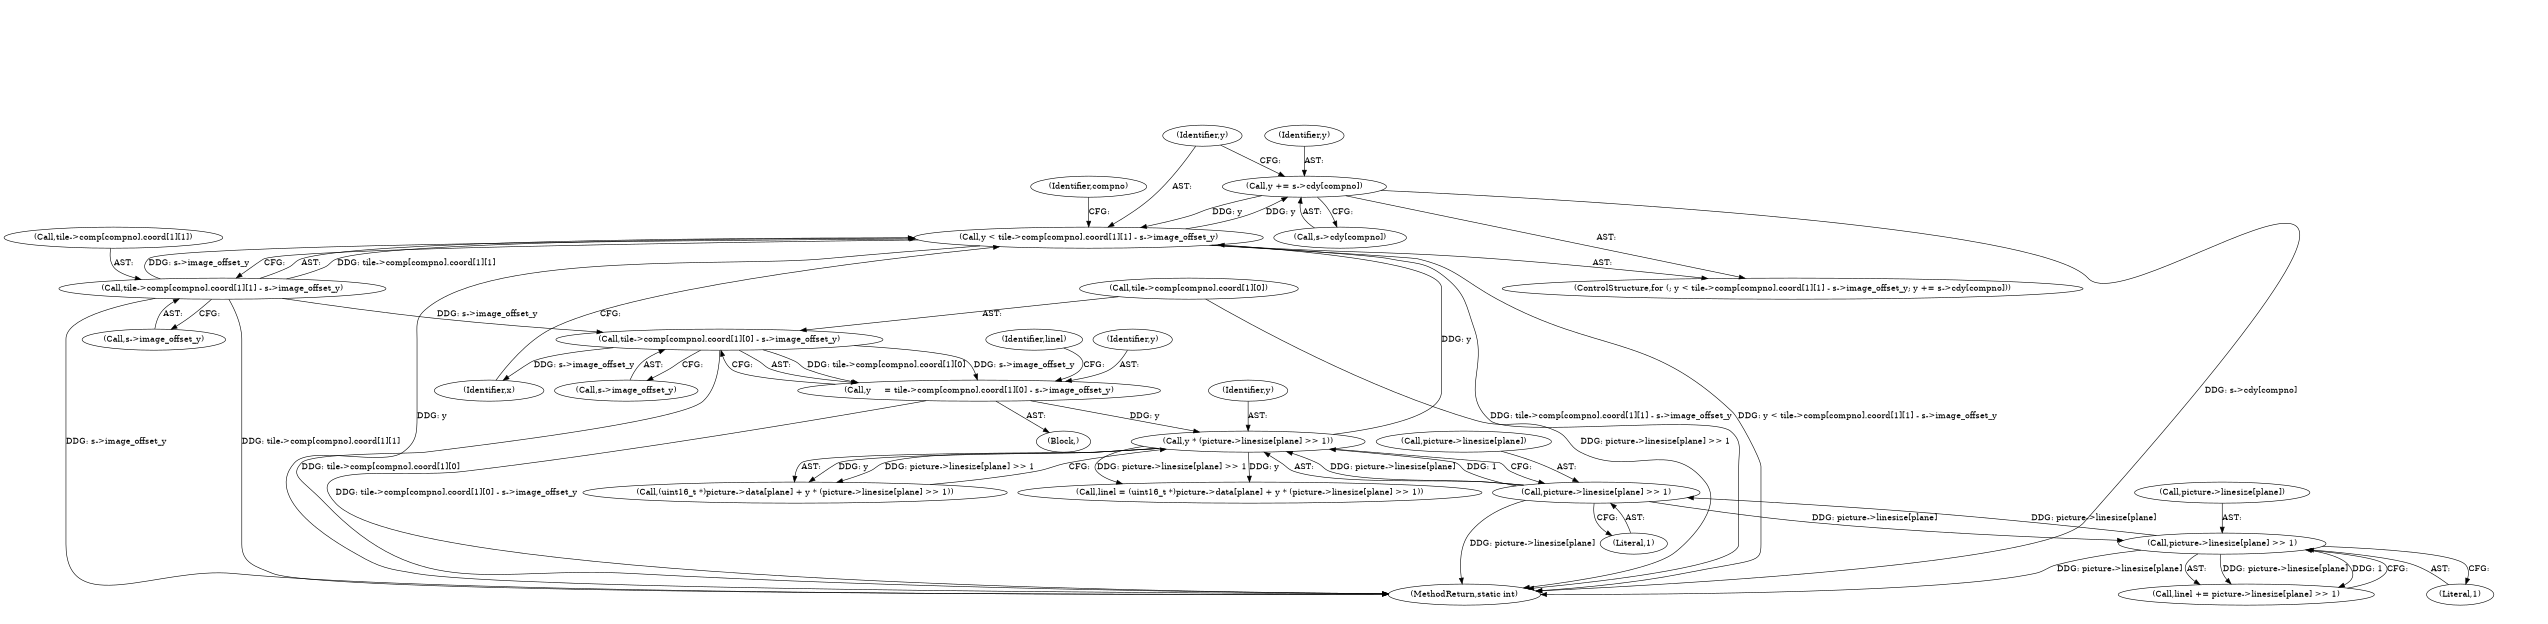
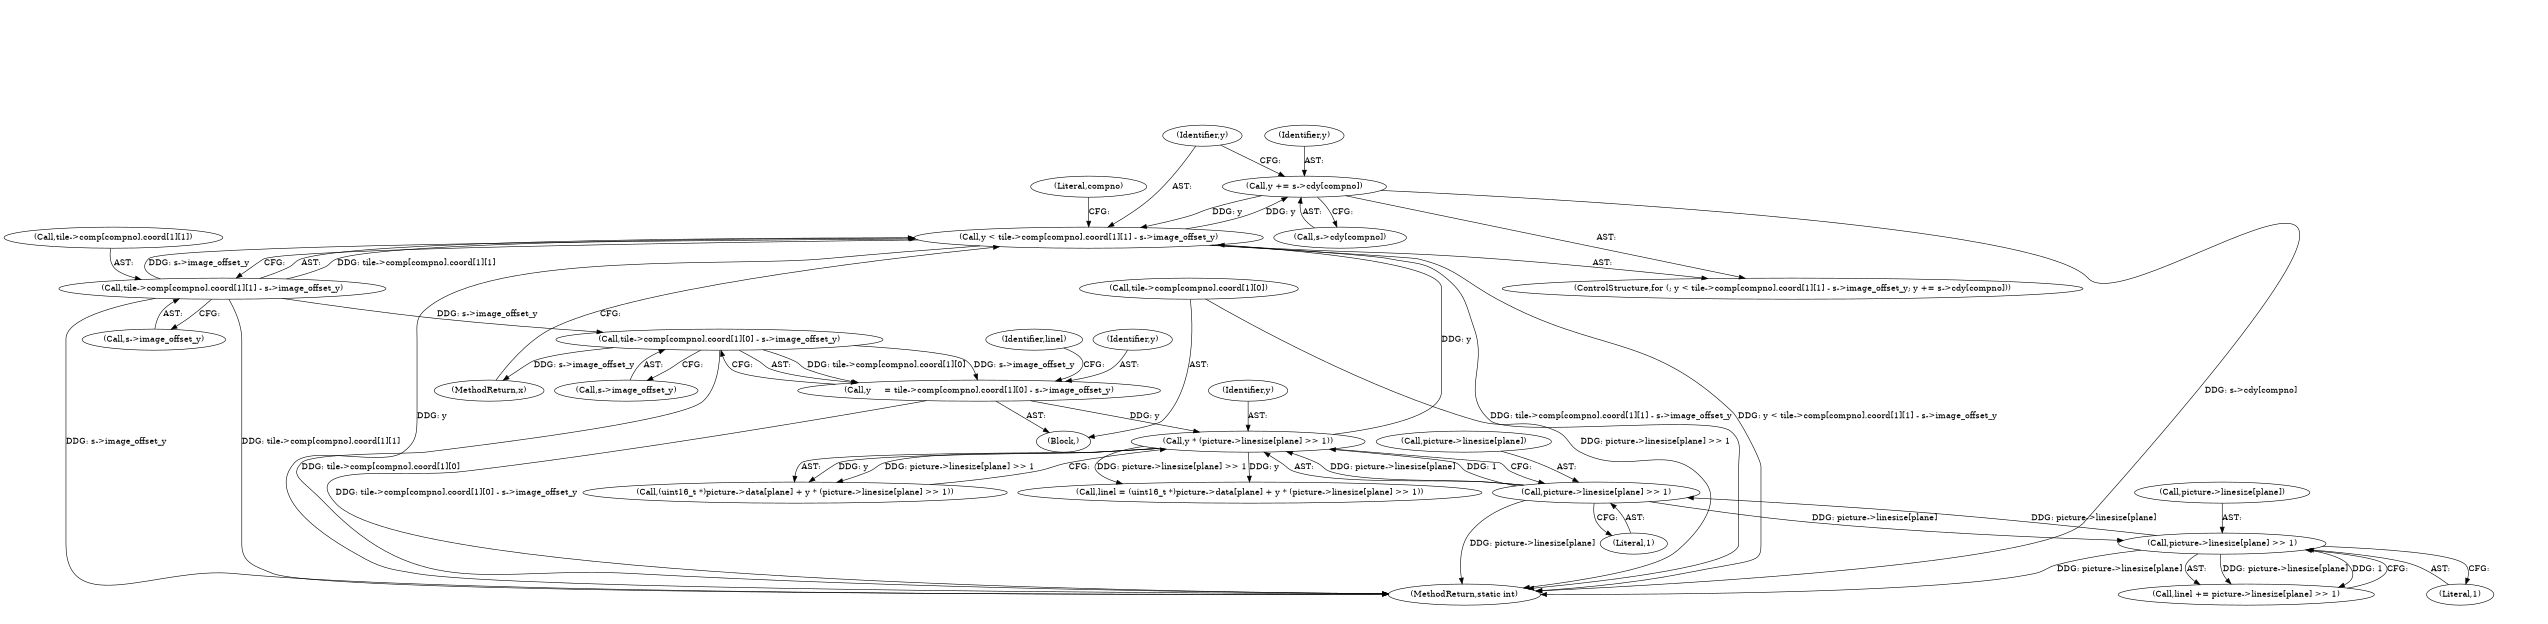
node "(Identifier,compno)": label "(Identifier,compno)" -> "(Literal,compno)"
edge "(Call,tile->comp[compno].coord[1][0])" -> "(Call,tile->comp[compno].coord[1][0] - s->image_offset_y)": now "(Call,tile->comp[compno].coord[1][0])" -> "(Block,)"
node "(Identifier,x)": label "(Identifier,x)" -> "(MethodReturn,x)"
